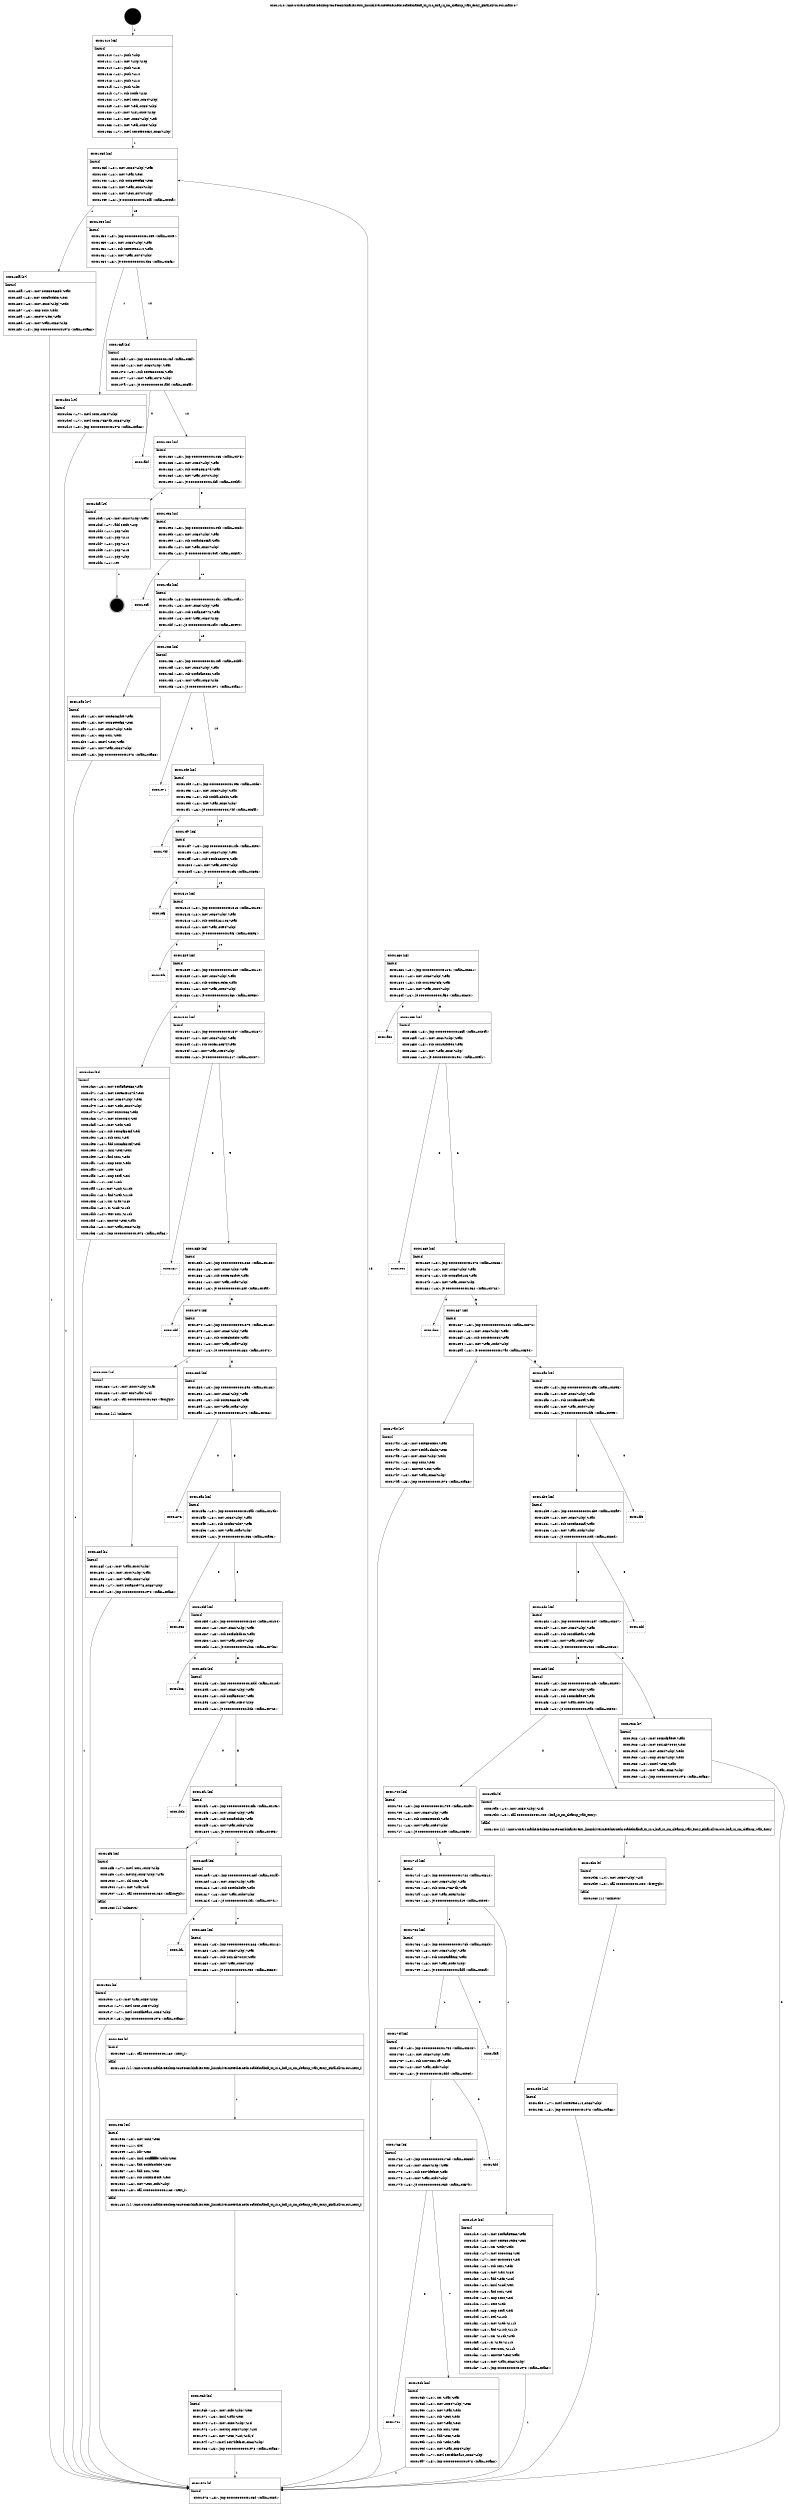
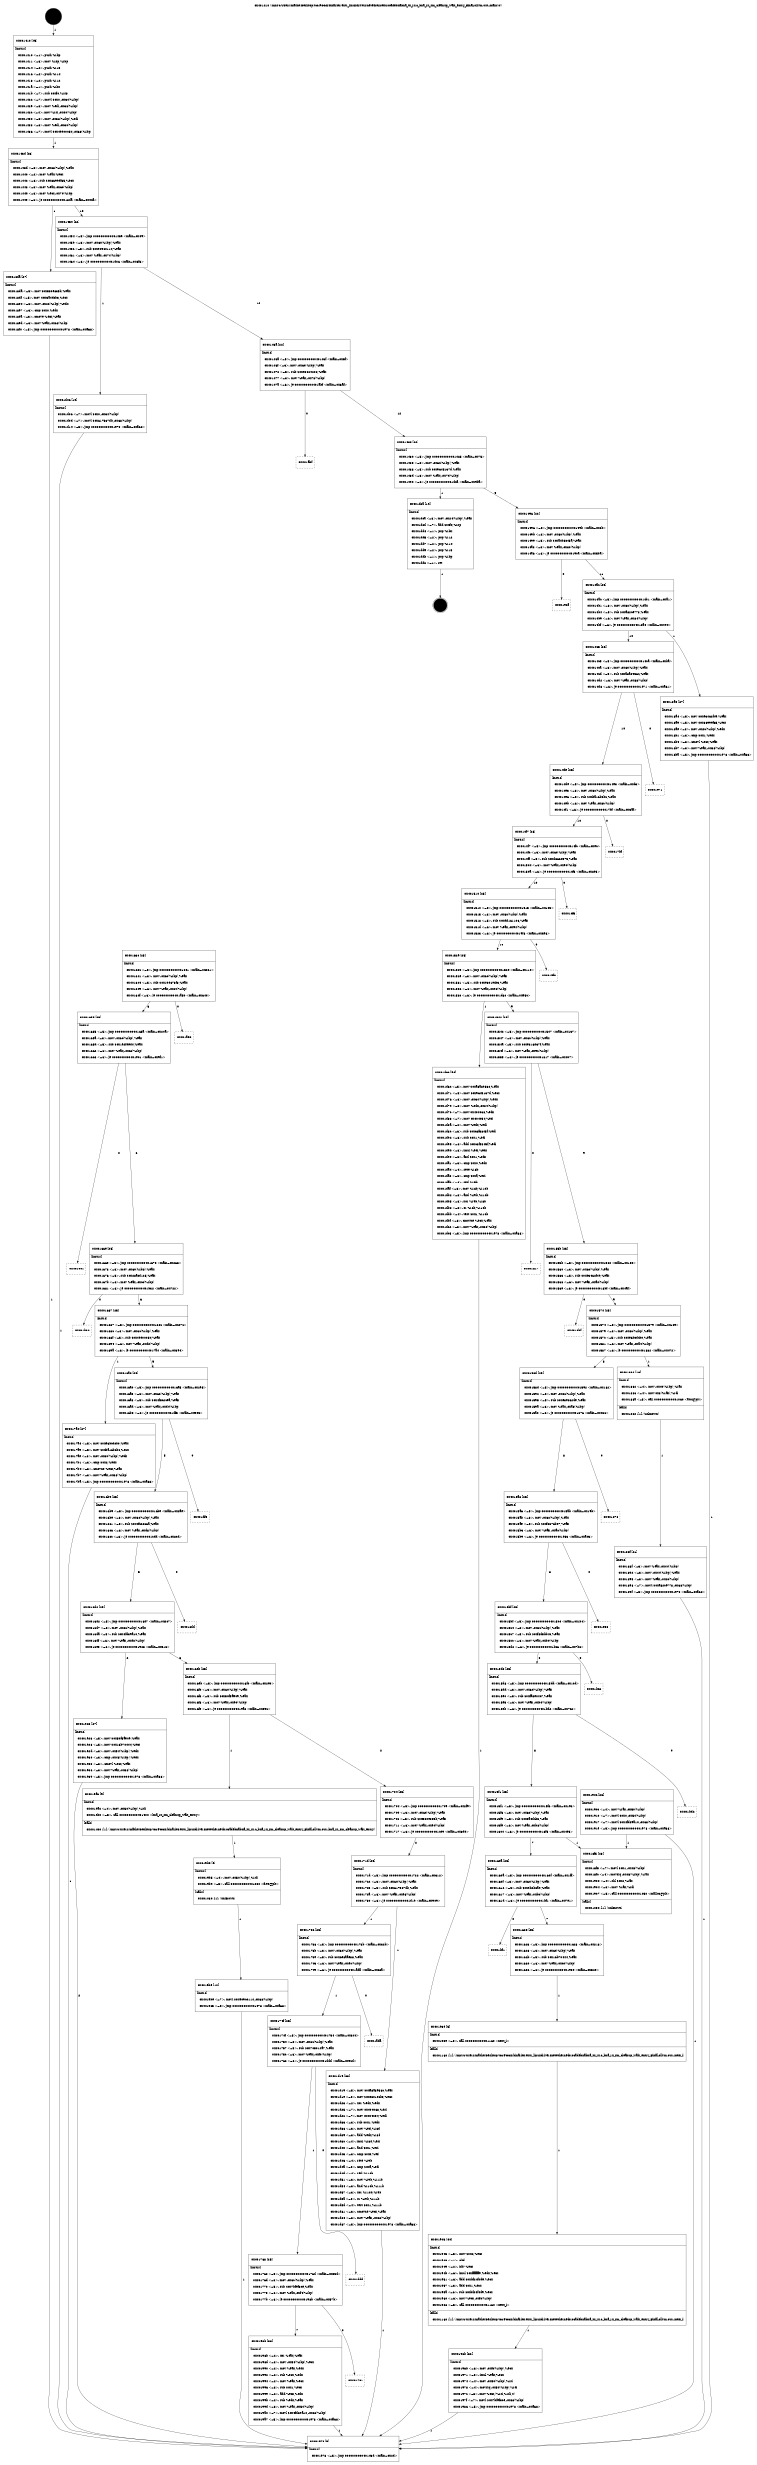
edge "0x401e78 [5]" -> "0x40143d [23]": removed, label "13"
edge "0x4018f5 [23]" -> "0x40190c [23]": reversed
